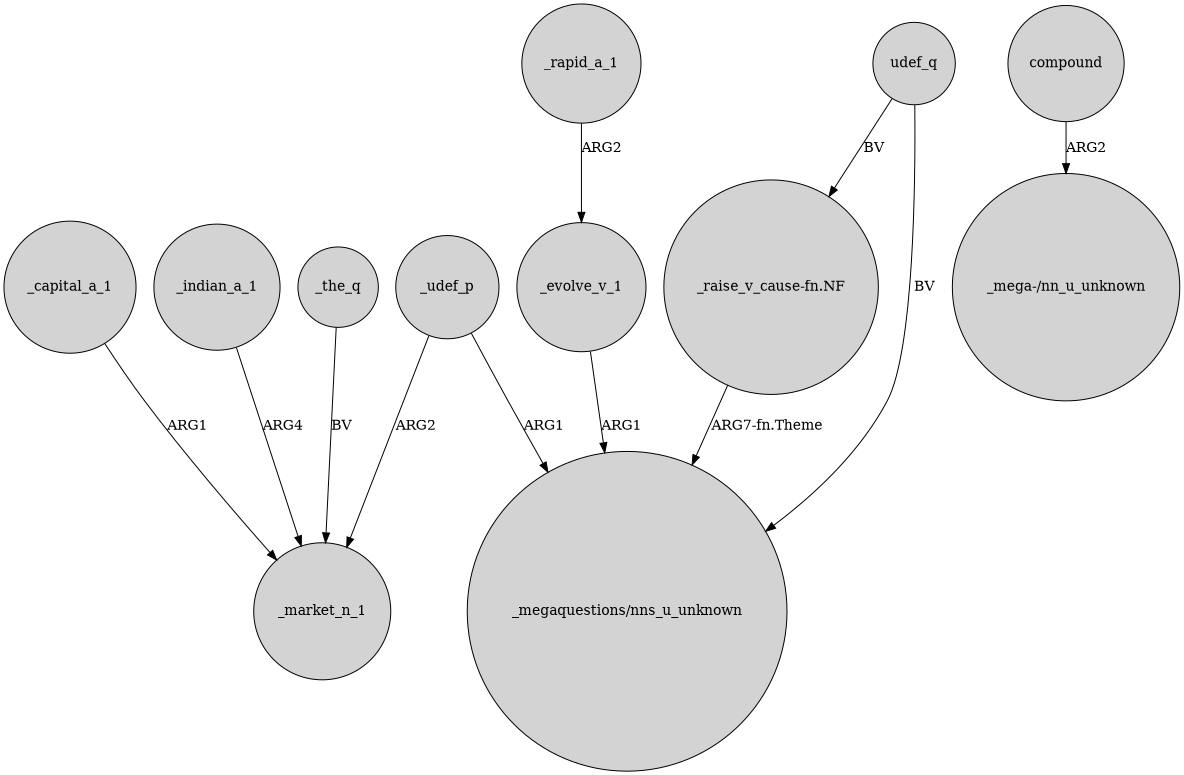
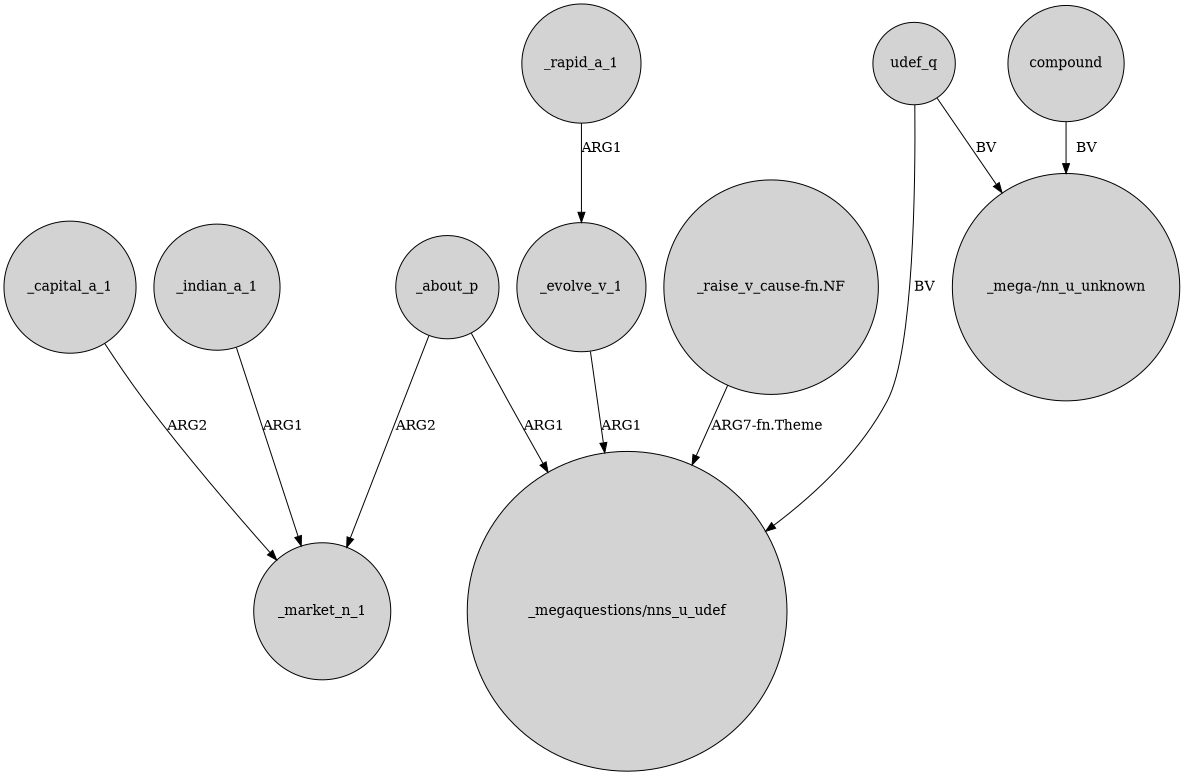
edge "udef_q" -> "_raise_v_cause-fn.NF": now "udef_q" -> "_mega-/nn_u_unknown"
edge "_rapid_a_1" -> "_evolve_v_1": label "ARG2" -> "ARG1"
edge "compound" -> "_mega-/nn_u_unknown": label "ARG2" -> "BV"
node "_the_q": removed
node "_udef_p": label "_udef_p" -> "_about_p"
edge "_capital_a_1" -> "_market_n_1": label "ARG1" -> "ARG2"
edge "_indian_a_1" -> "_market_n_1": label "ARG4" -> "ARG1"
node "_megaquestions/nns_u_unknown": label "_megaquestions/nns_u_unknown" -> "_megaquestions/nns_u_udef"
